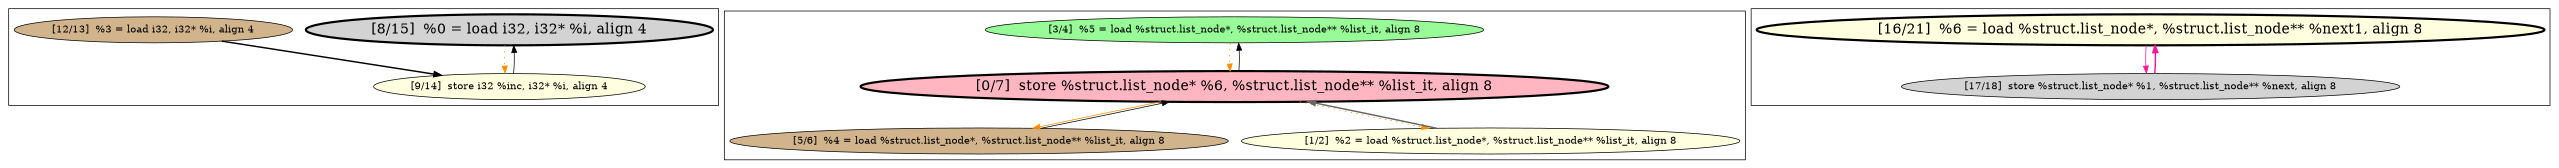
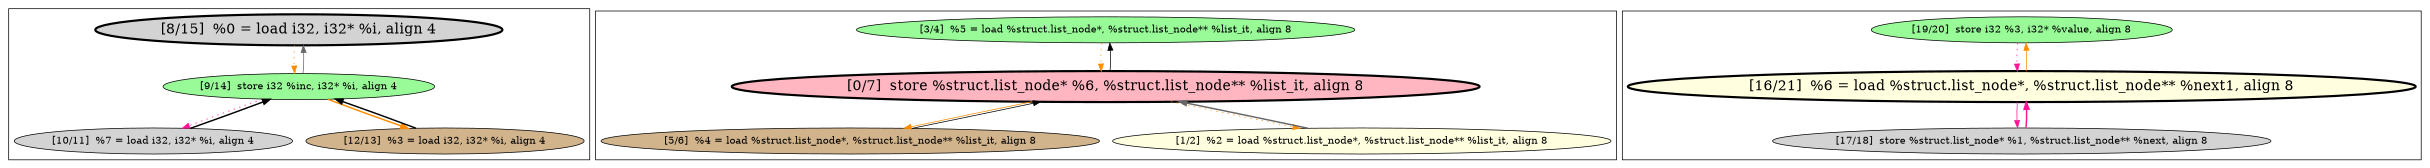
node "[19/20]  store i32 %3, i32* %value, align 8": added
edge "[9/14]  store i32 %inc, i32* %i, align 4" -> "[8/15]  %0 = load i32, i32* %i, align 4": color black -> gray40
node "[9/14]  store i32 %inc, i32* %i, align 4": fillcolor lightyellow -> palegreen
edge "[9/14]  store i32 %inc, i32* %i, align 4" -> "[12/13]  %3 = load i32, i32* %i, align 4": added
node "[10/11]  %7 = load i32, i32* %i, align 4": added
